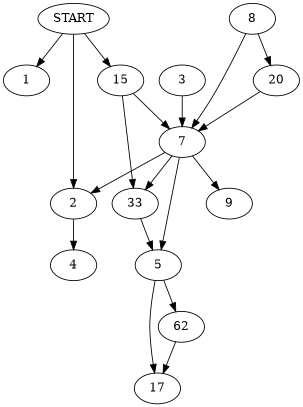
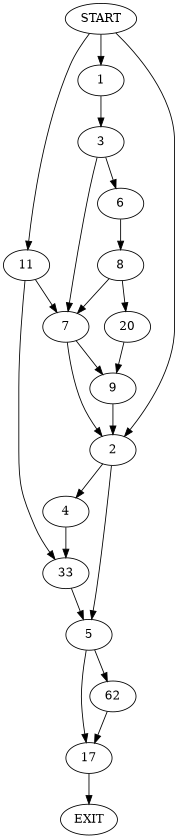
node "15": label "15" -> "11"
edge "1" -> "3": added
edge "20" -> "7": now "20" -> "9"
edge "7" -> "33": now "4" -> "33"
edge "7" -> "5": now "2" -> "5"
node "6": added
edge "9" -> "2": added
node "EXIT": added
